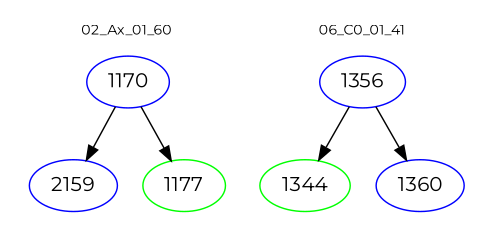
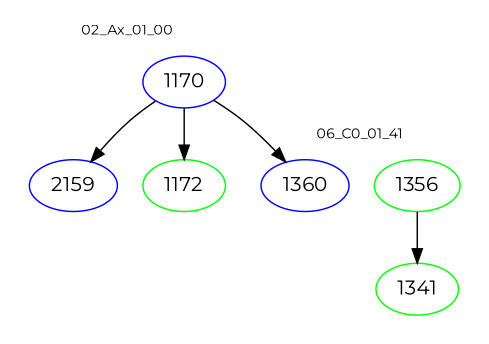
cluster "02_Ax_01_60": label "02_Ax_01_60" -> "02_Ax_01_00"
node "1356": color blue -> green
edge "1356" -> "1360": now "1170" -> "1360"
node "1177": label "1177" -> "1172"
node "1344": label "1344" -> "1341"
